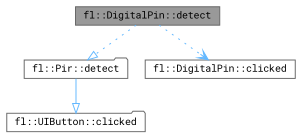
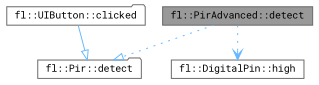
node "fl::DigitalPin::detect": label "fl::DigitalPin::detect" -> "fl::PirAdvanced::detect"
node "fl::DigitalPin::clicked": label "fl::DigitalPin::clicked" -> "fl::DigitalPin::high"
edge "fl::Pir::detect" -> "fl::UIButton::clicked": reversed
